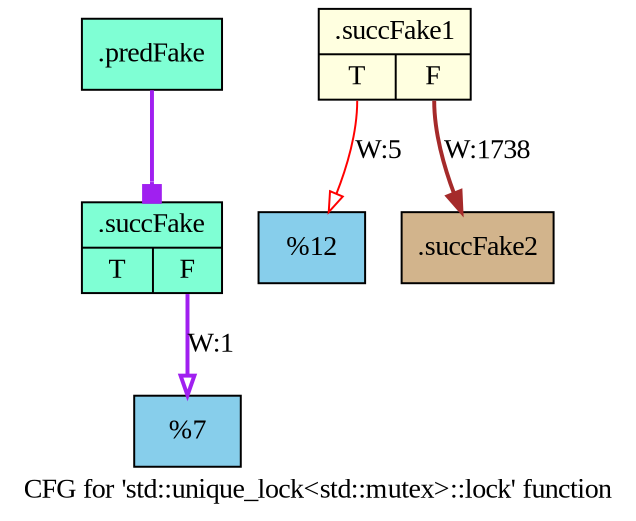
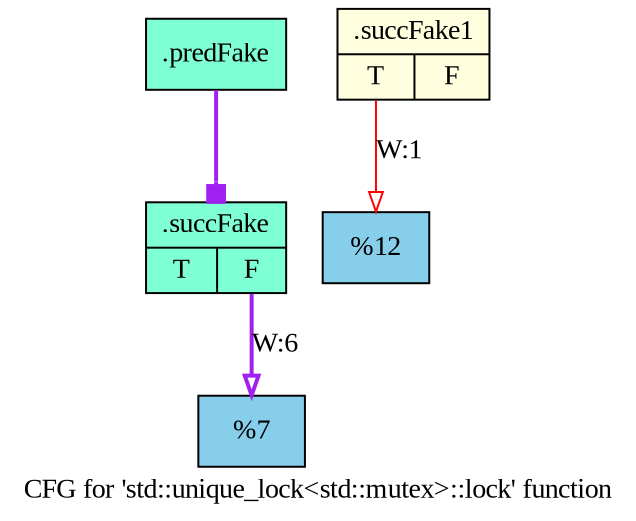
edge ".succFake1" -> "%12": label "W:5" -> "W:1"
node ".succFake2": removed
edge ".succFake" -> "%7": label "W:1" -> "W:6"
